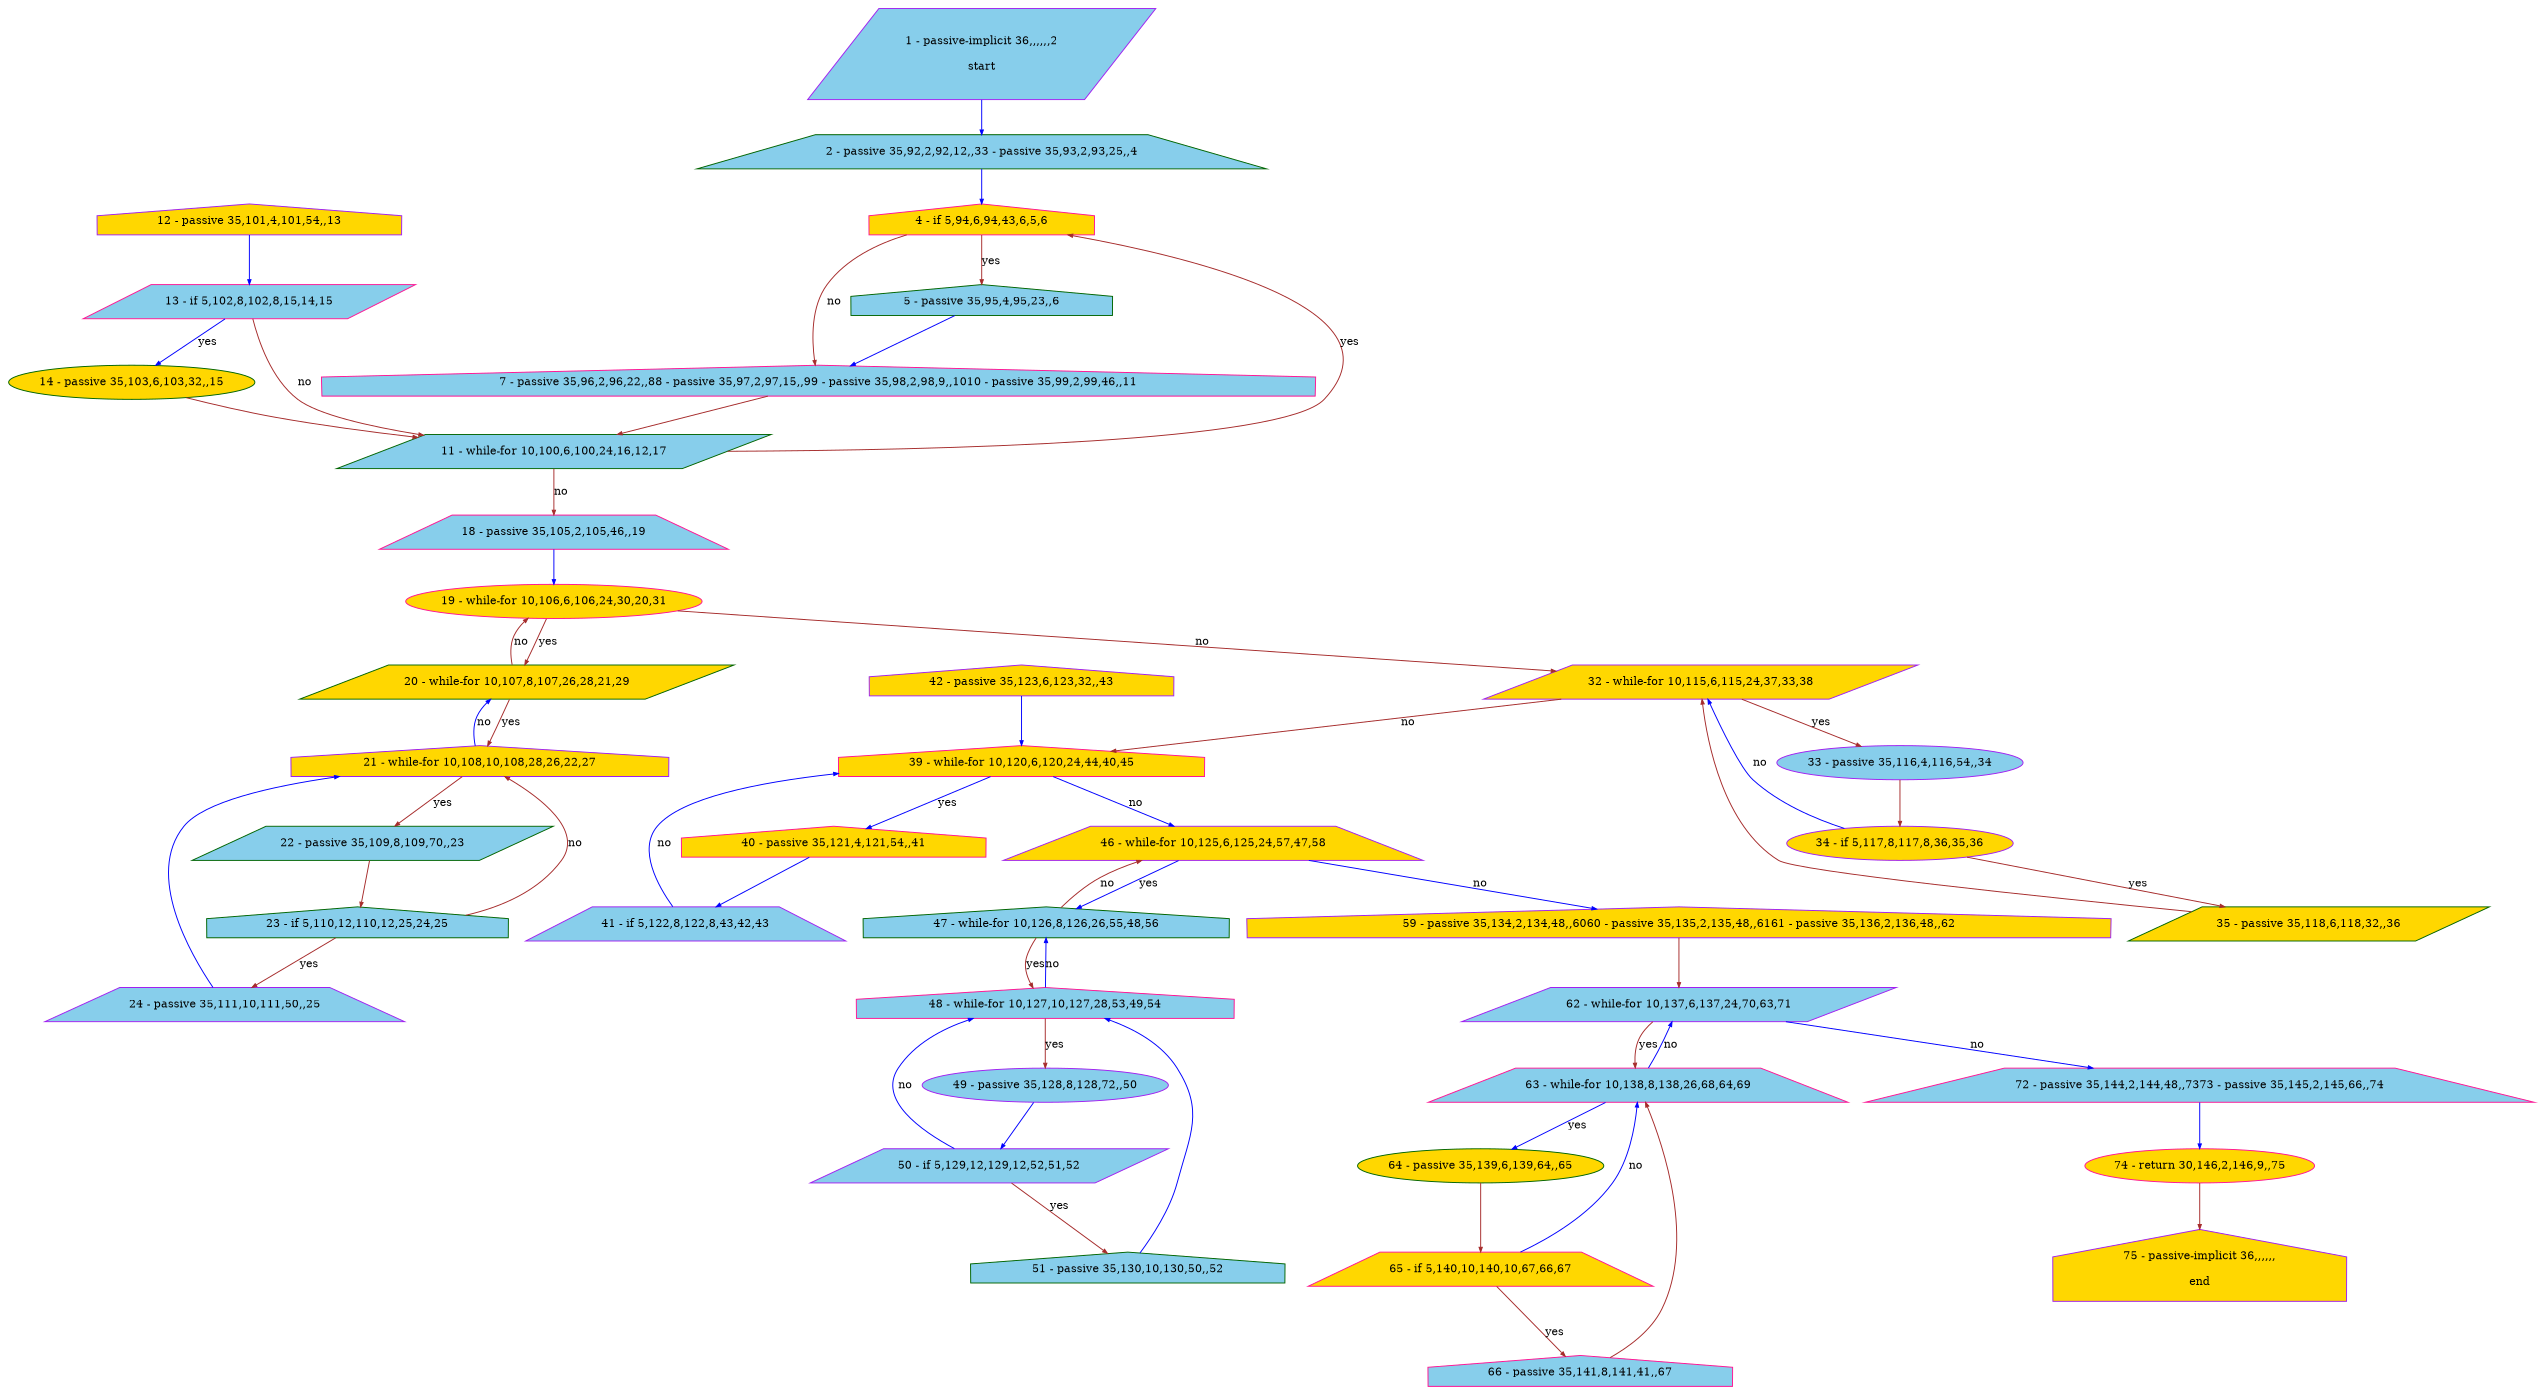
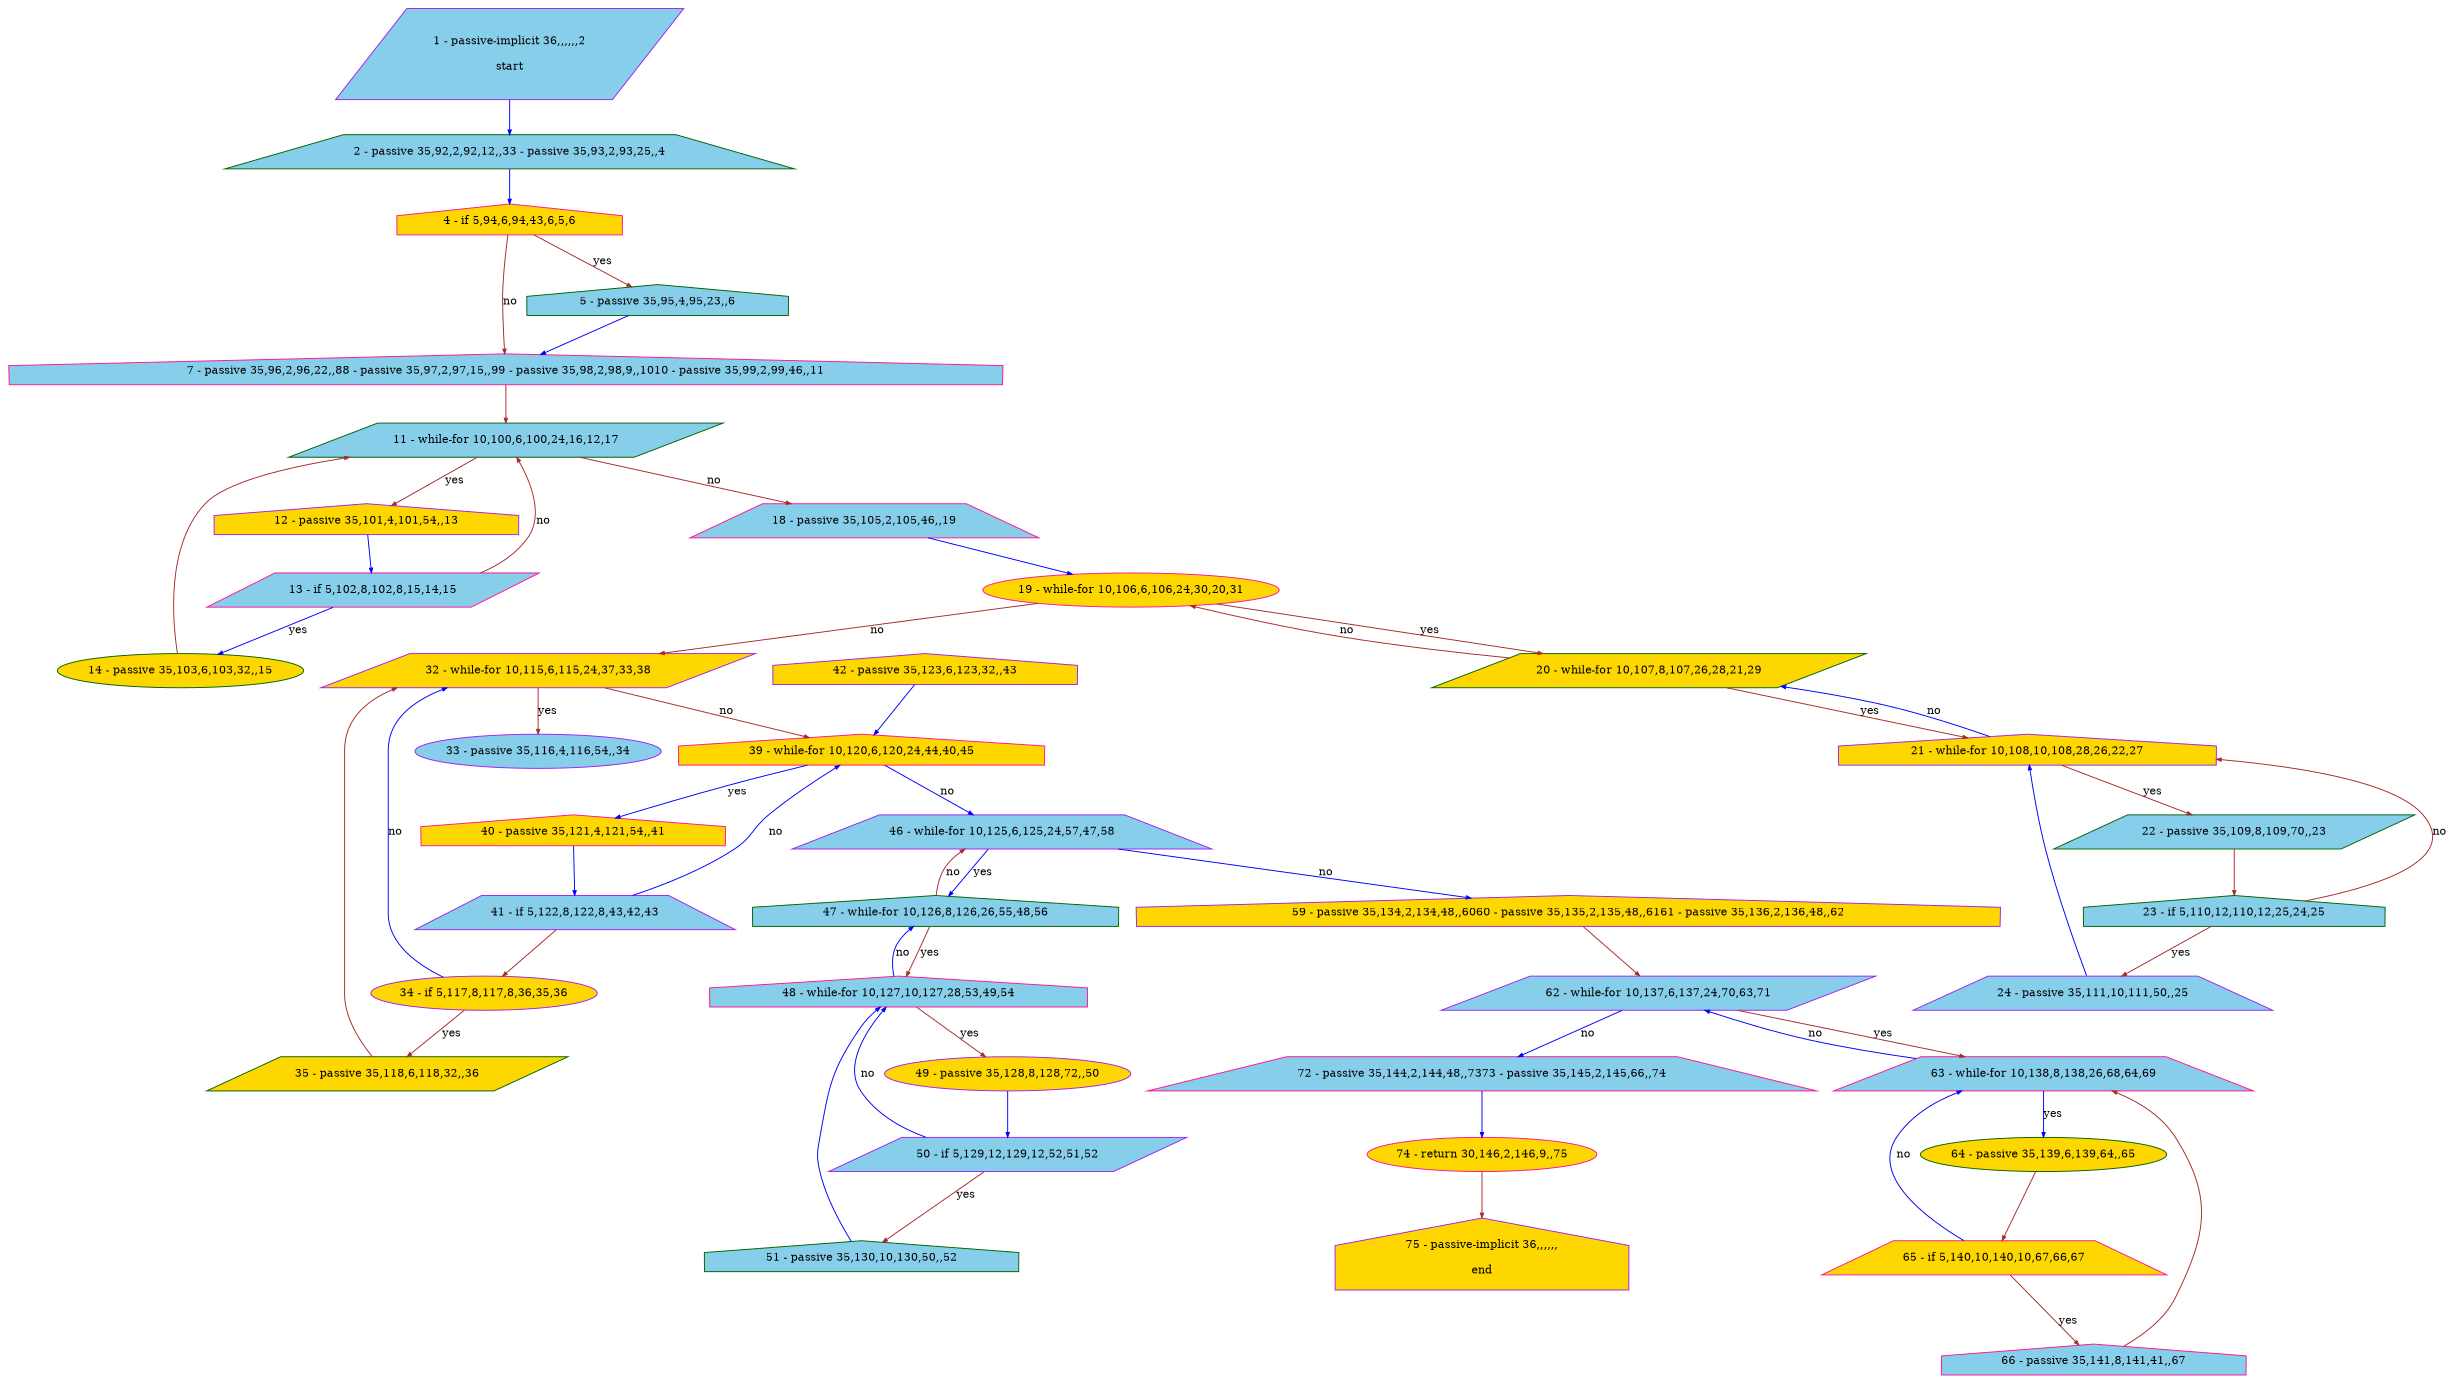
edge "11 - while-for 10,100,6,100,24,16,12,17" -> "4 - if 5,94,6,94,43,6,5,6": now "11 - while-for 10,100,6,100,24,16,12,17" -> "12 - passive 35,101,4,101,54,,13"
edge "33 - passive 35,116,4,116,54,,34" -> "34 - if 5,117,8,117,8,36,35,36": now "41 - if 5,122,8,122,8,43,42,43" -> "34 - if 5,117,8,117,8,36,35,36"
node "46 - while-for 10,125,6,125,24,57,47,58": fillcolor gold -> skyblue
node "49 - passive 35,128,8,128,72,,50": fillcolor skyblue -> gold
